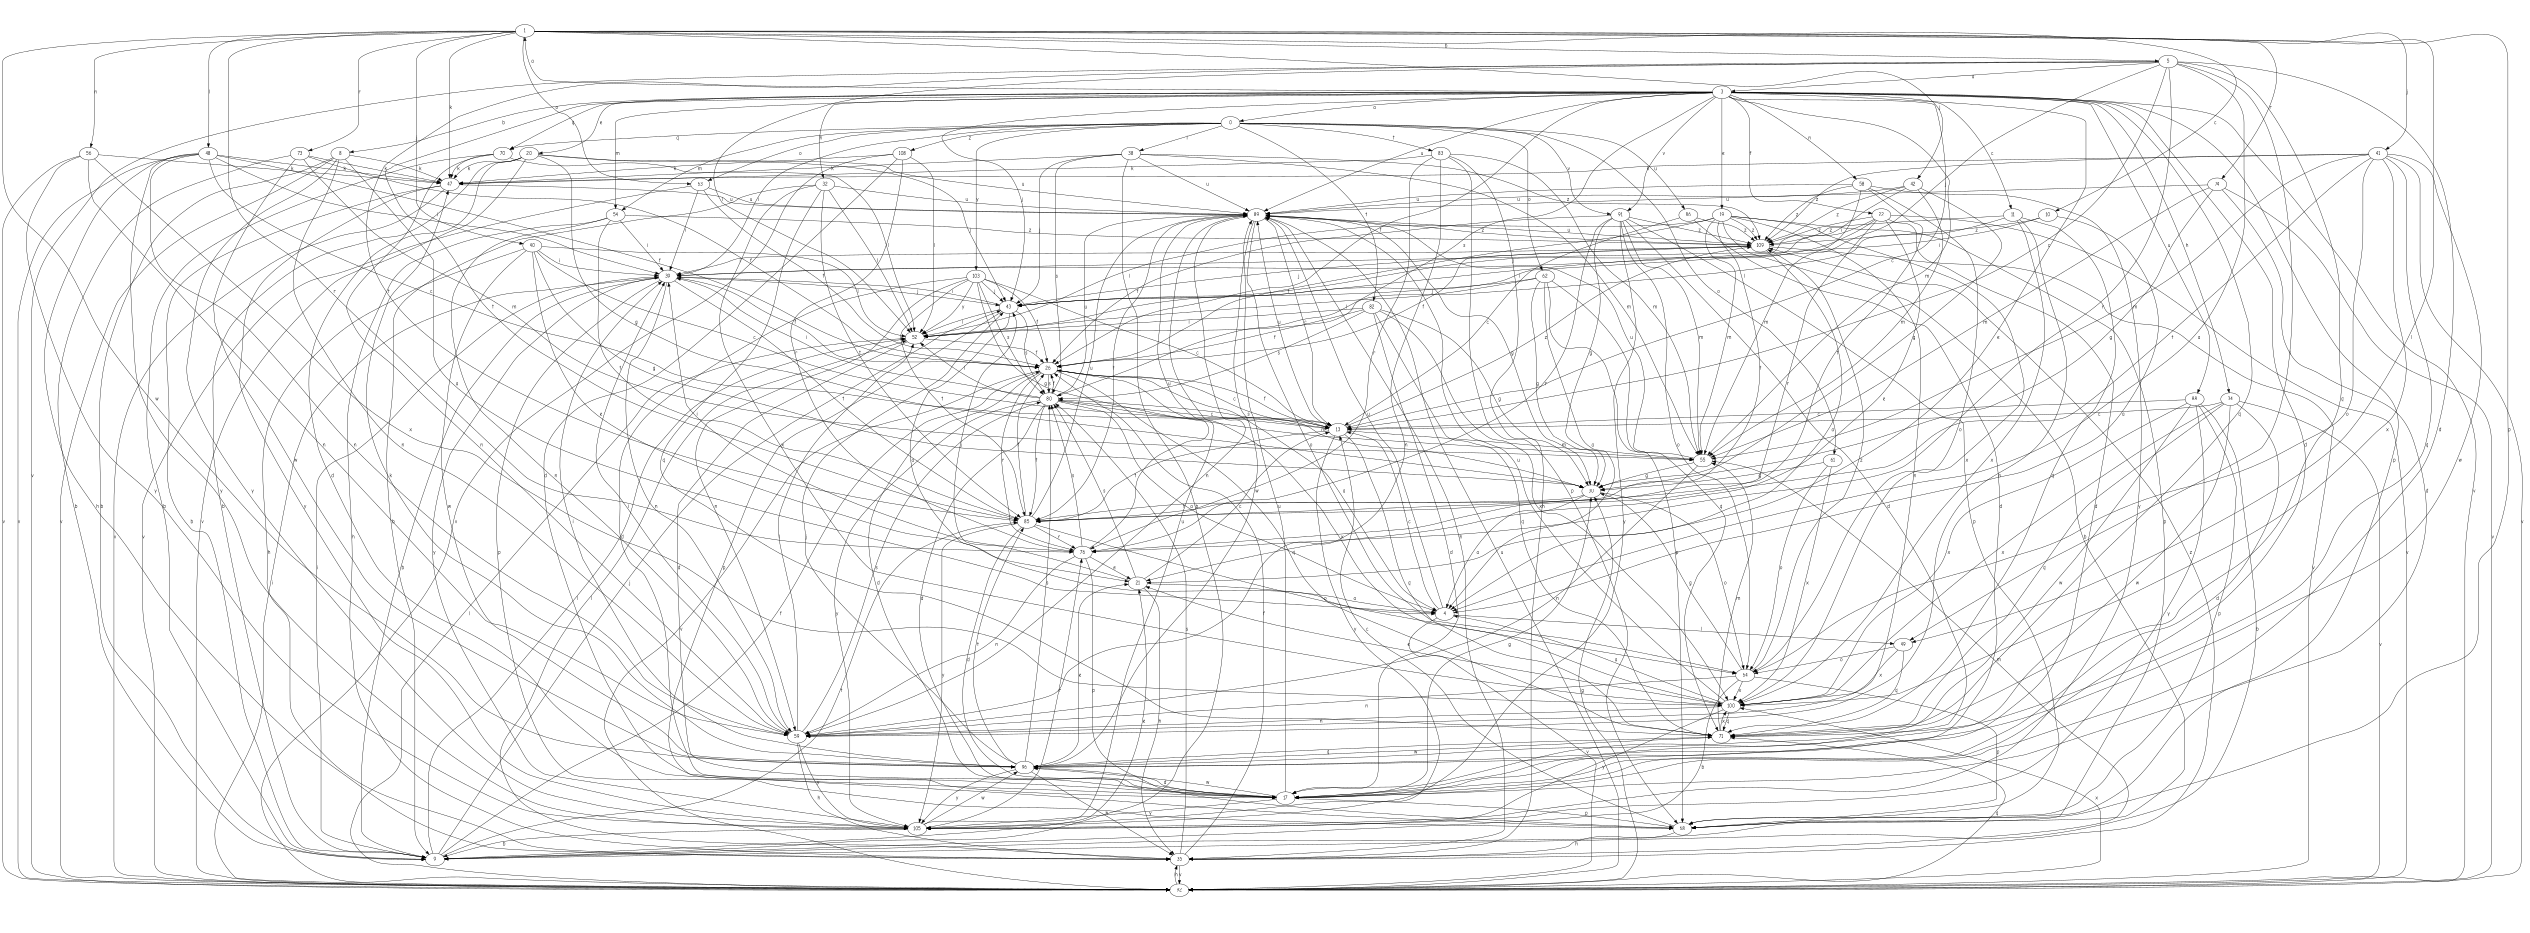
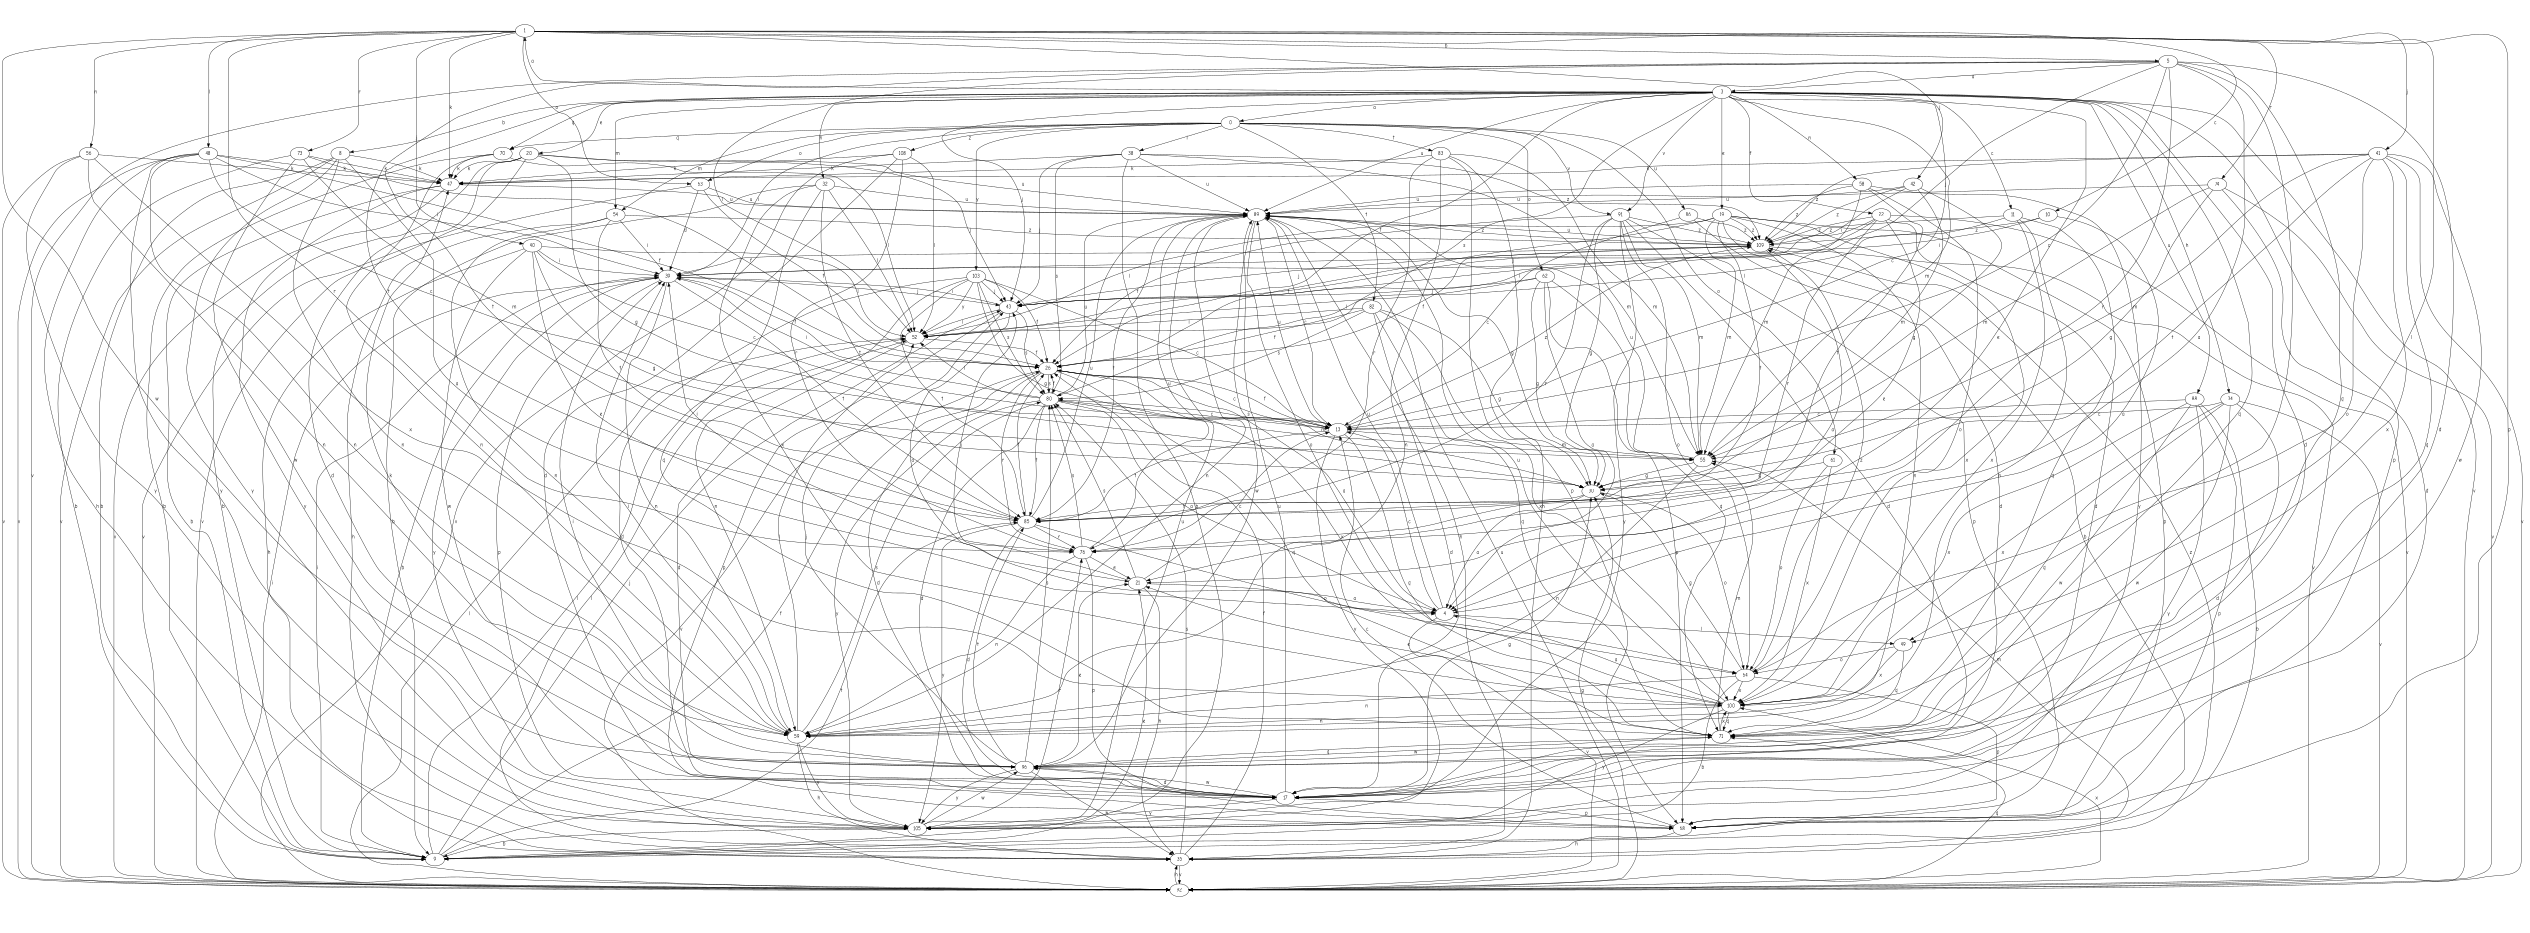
edge "63" -> "39": label "i" -> "d"
